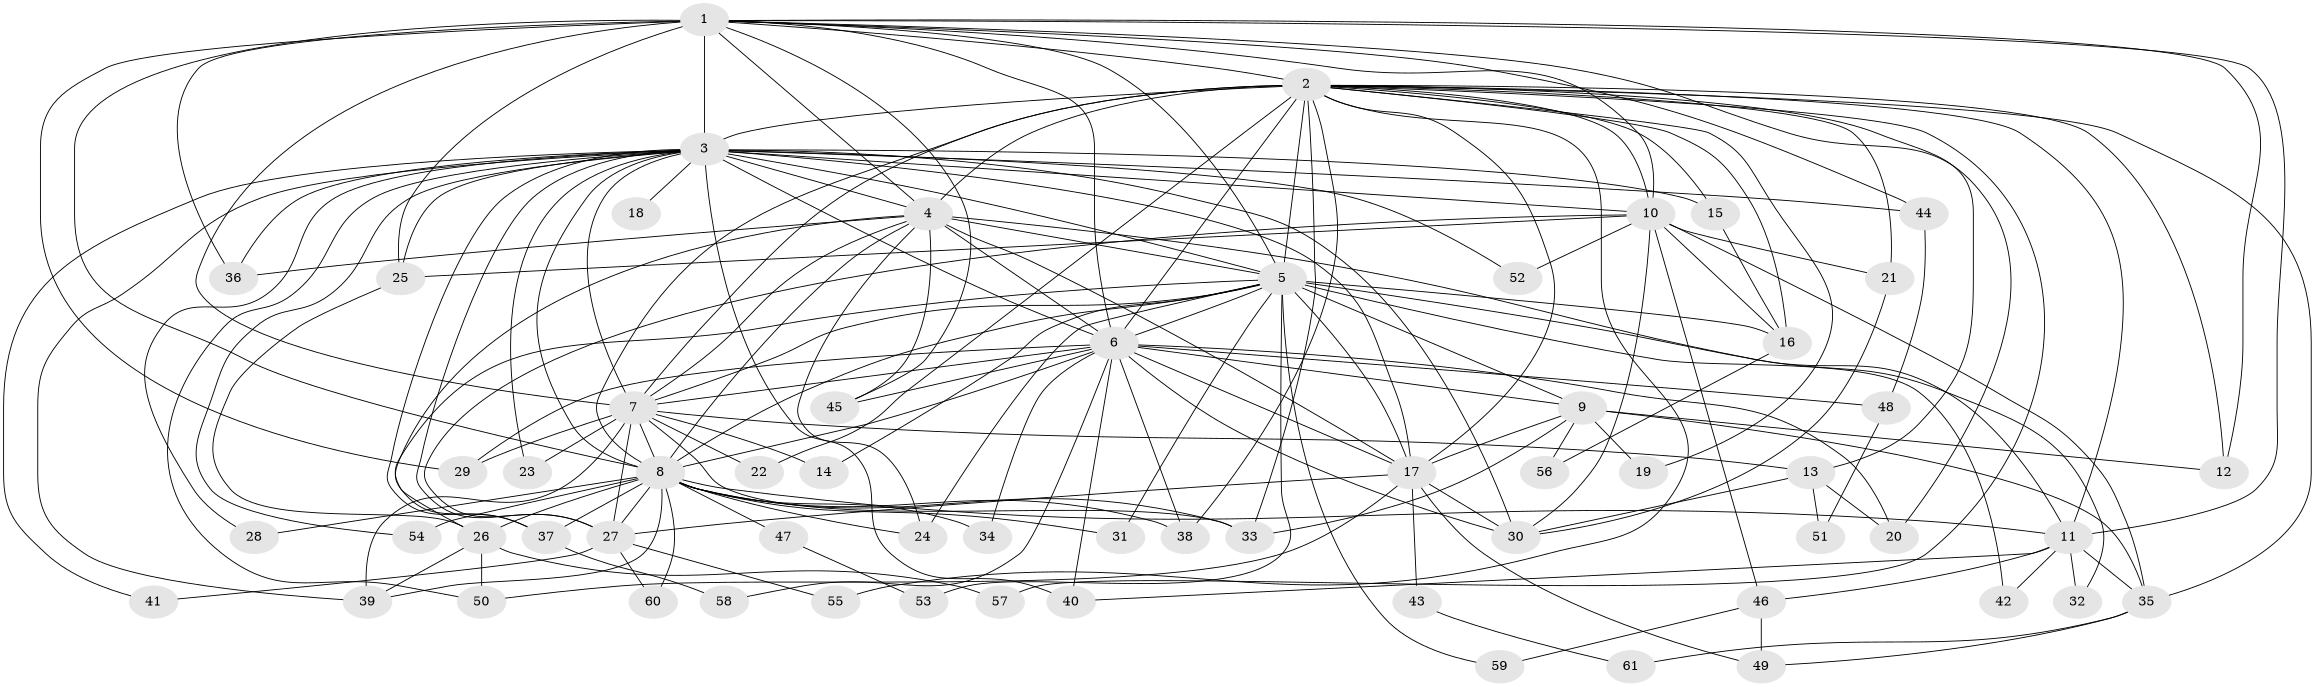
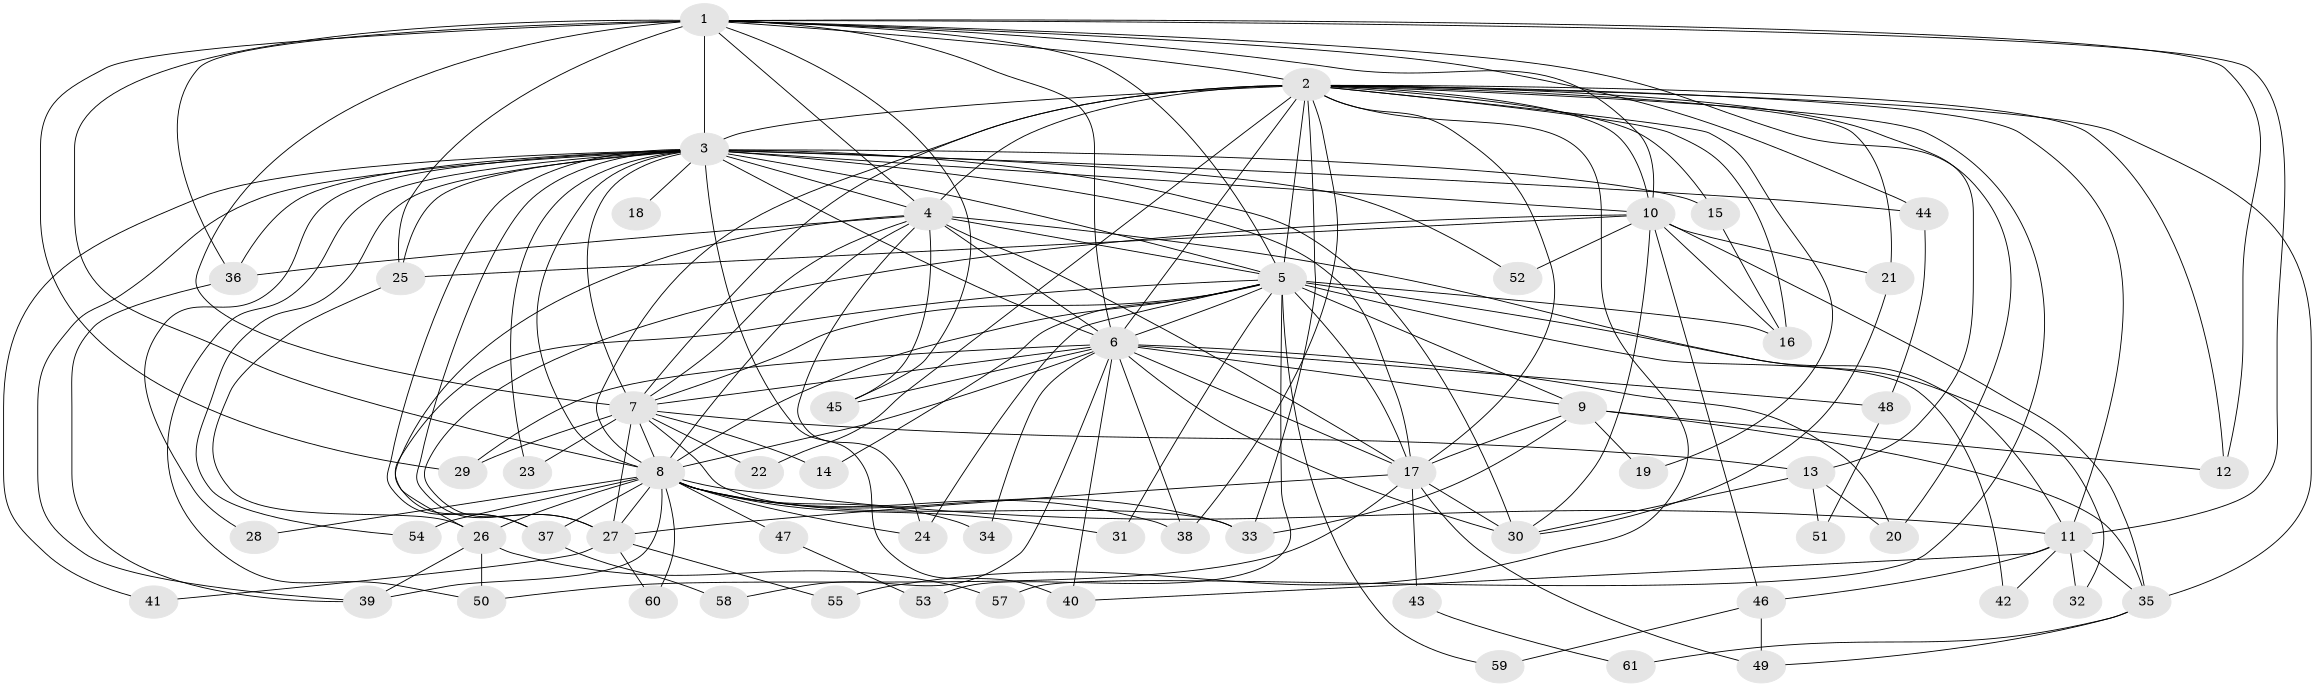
node "56": removed
edge "7" -- "39": now "36" -- "39"
